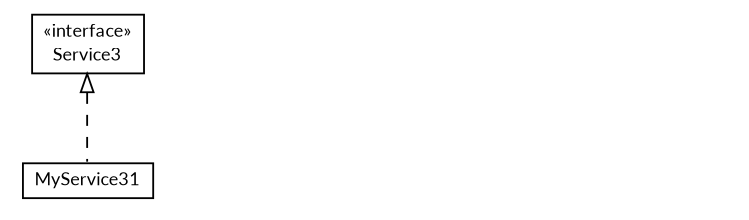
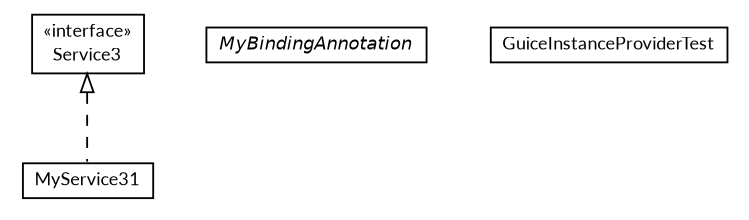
node "MyBindingAnnotation": added
node "GuiceInstanceProviderTest": added
